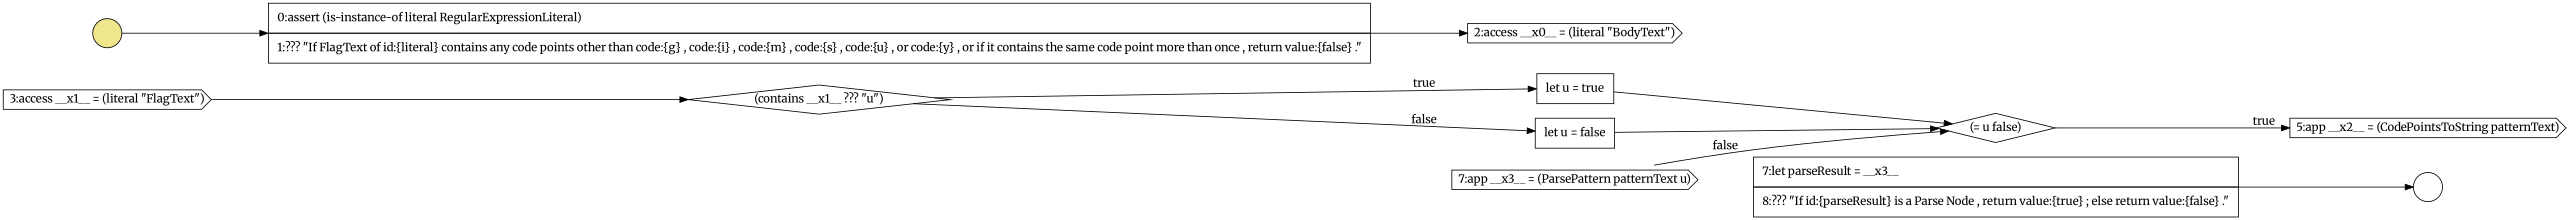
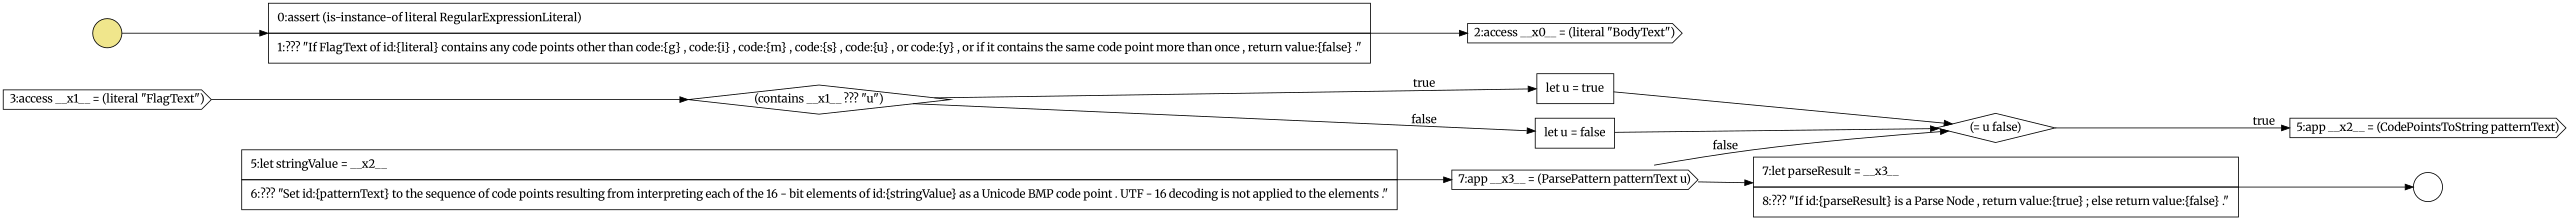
node "5:let stringValue = __x2__": added
edge "7:app __x3__ = (ParsePattern patternText u)" -> "7:let parseResult = __x3__": added
